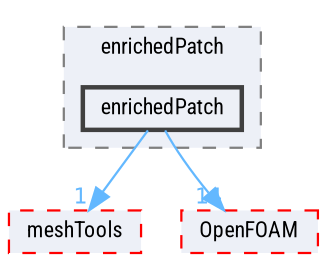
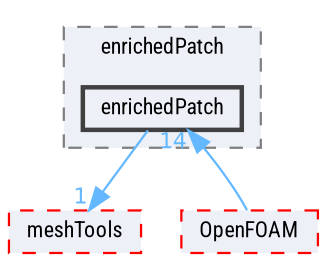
edge "enrichedPatch" -> "OpenFOAM": reversed
